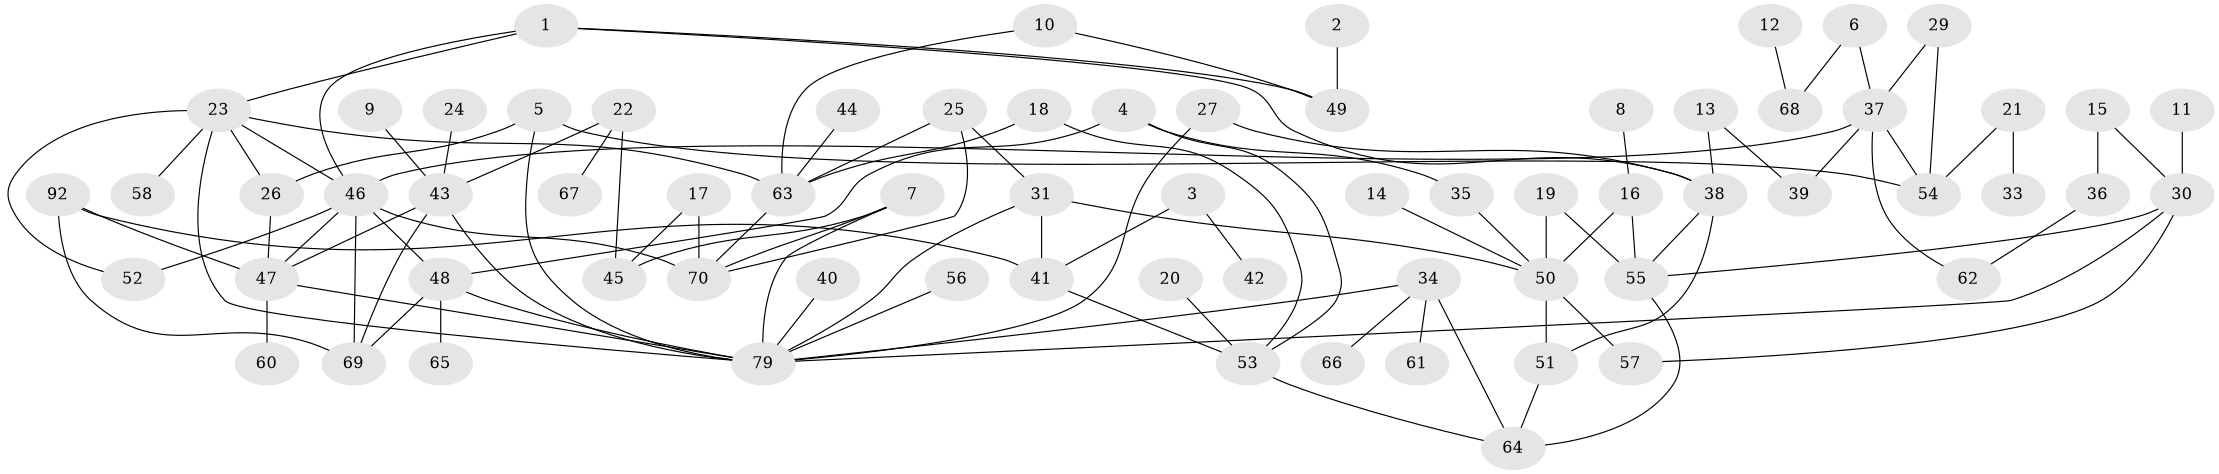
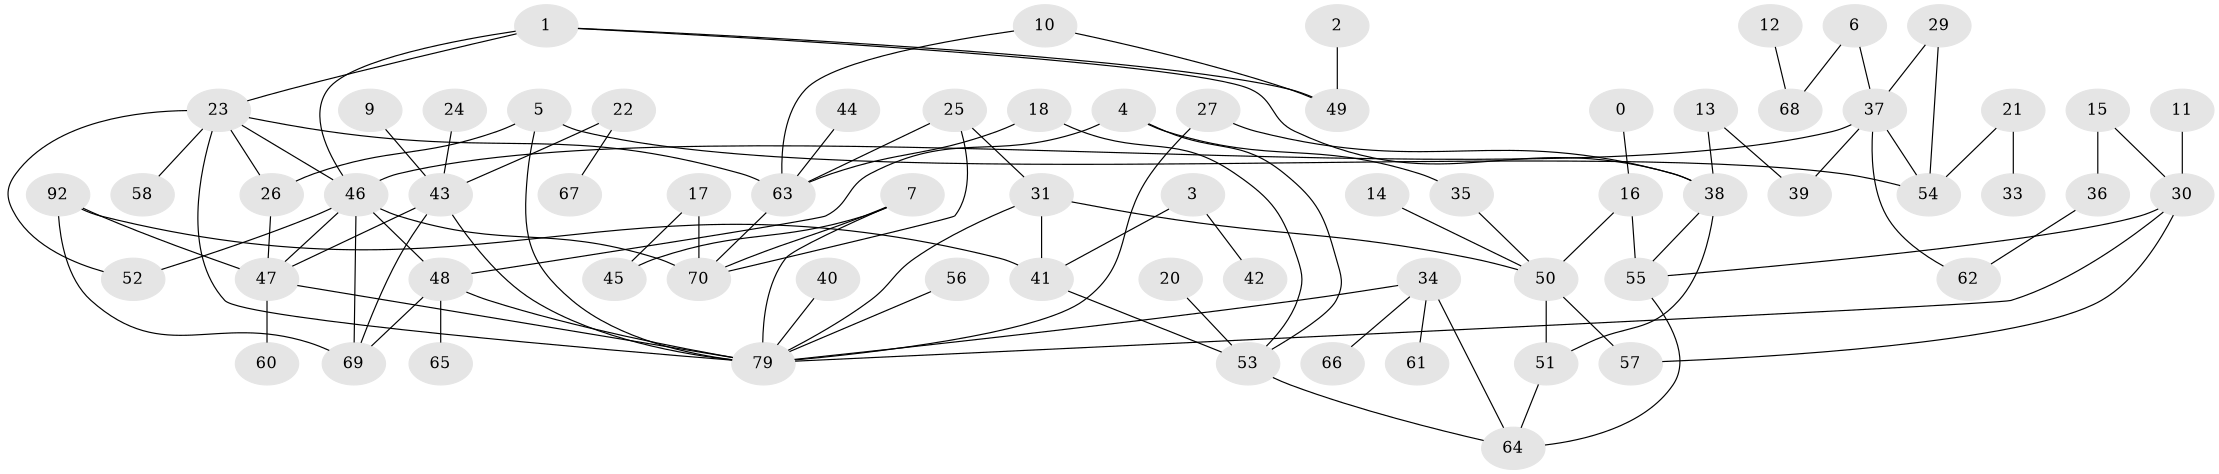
node "8": label "8" -> "0"
edge "22" -- "45": removed
node "19": removed
